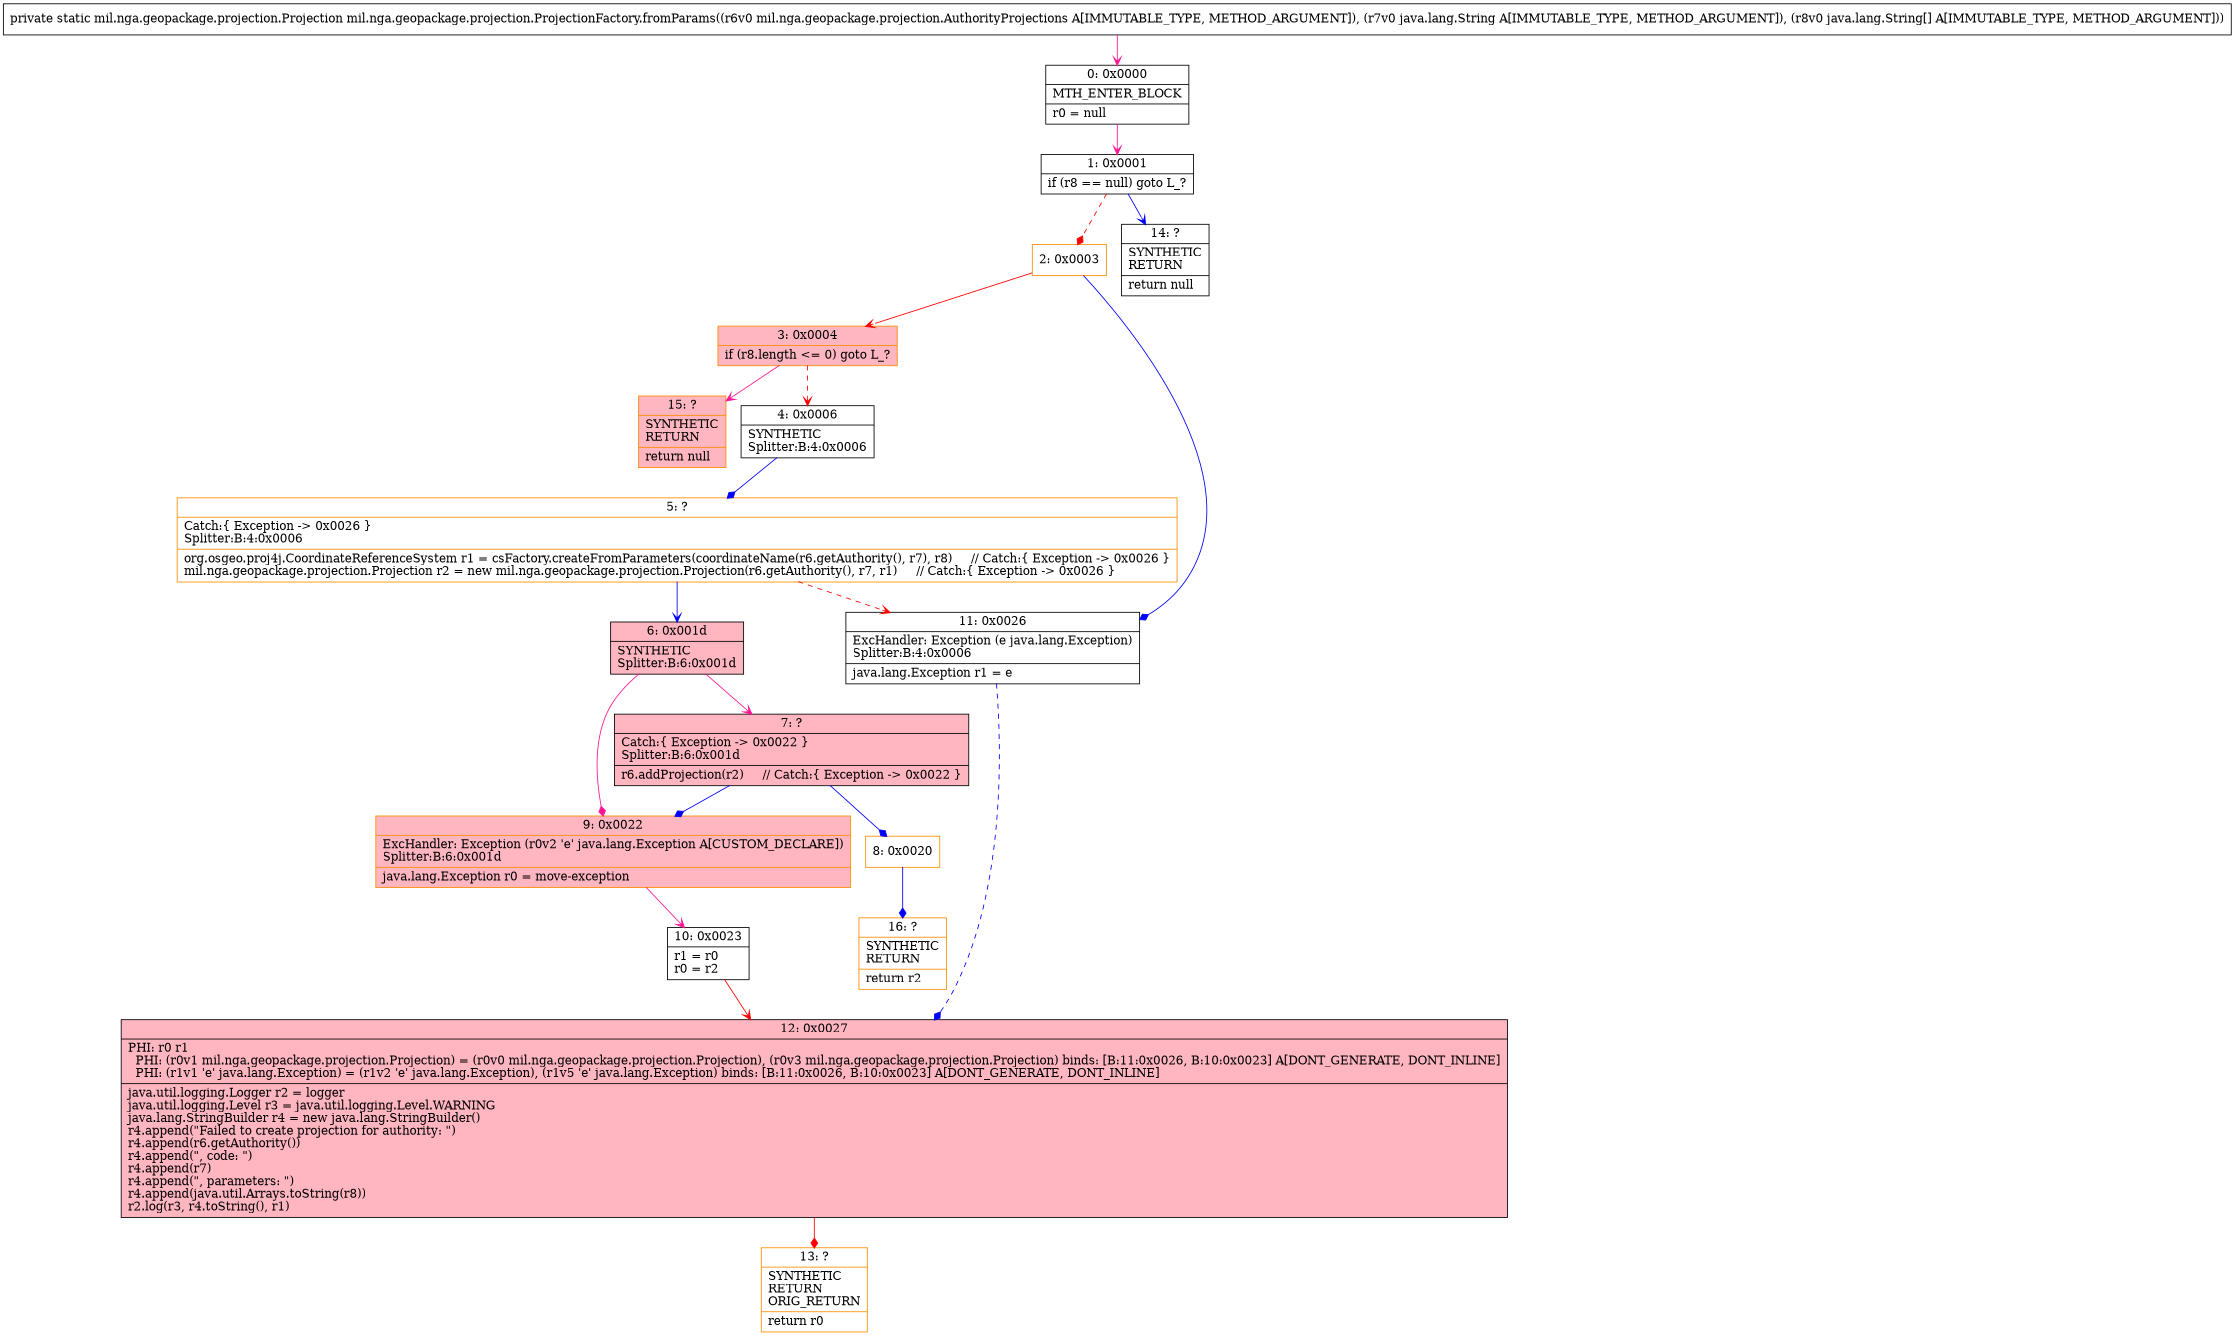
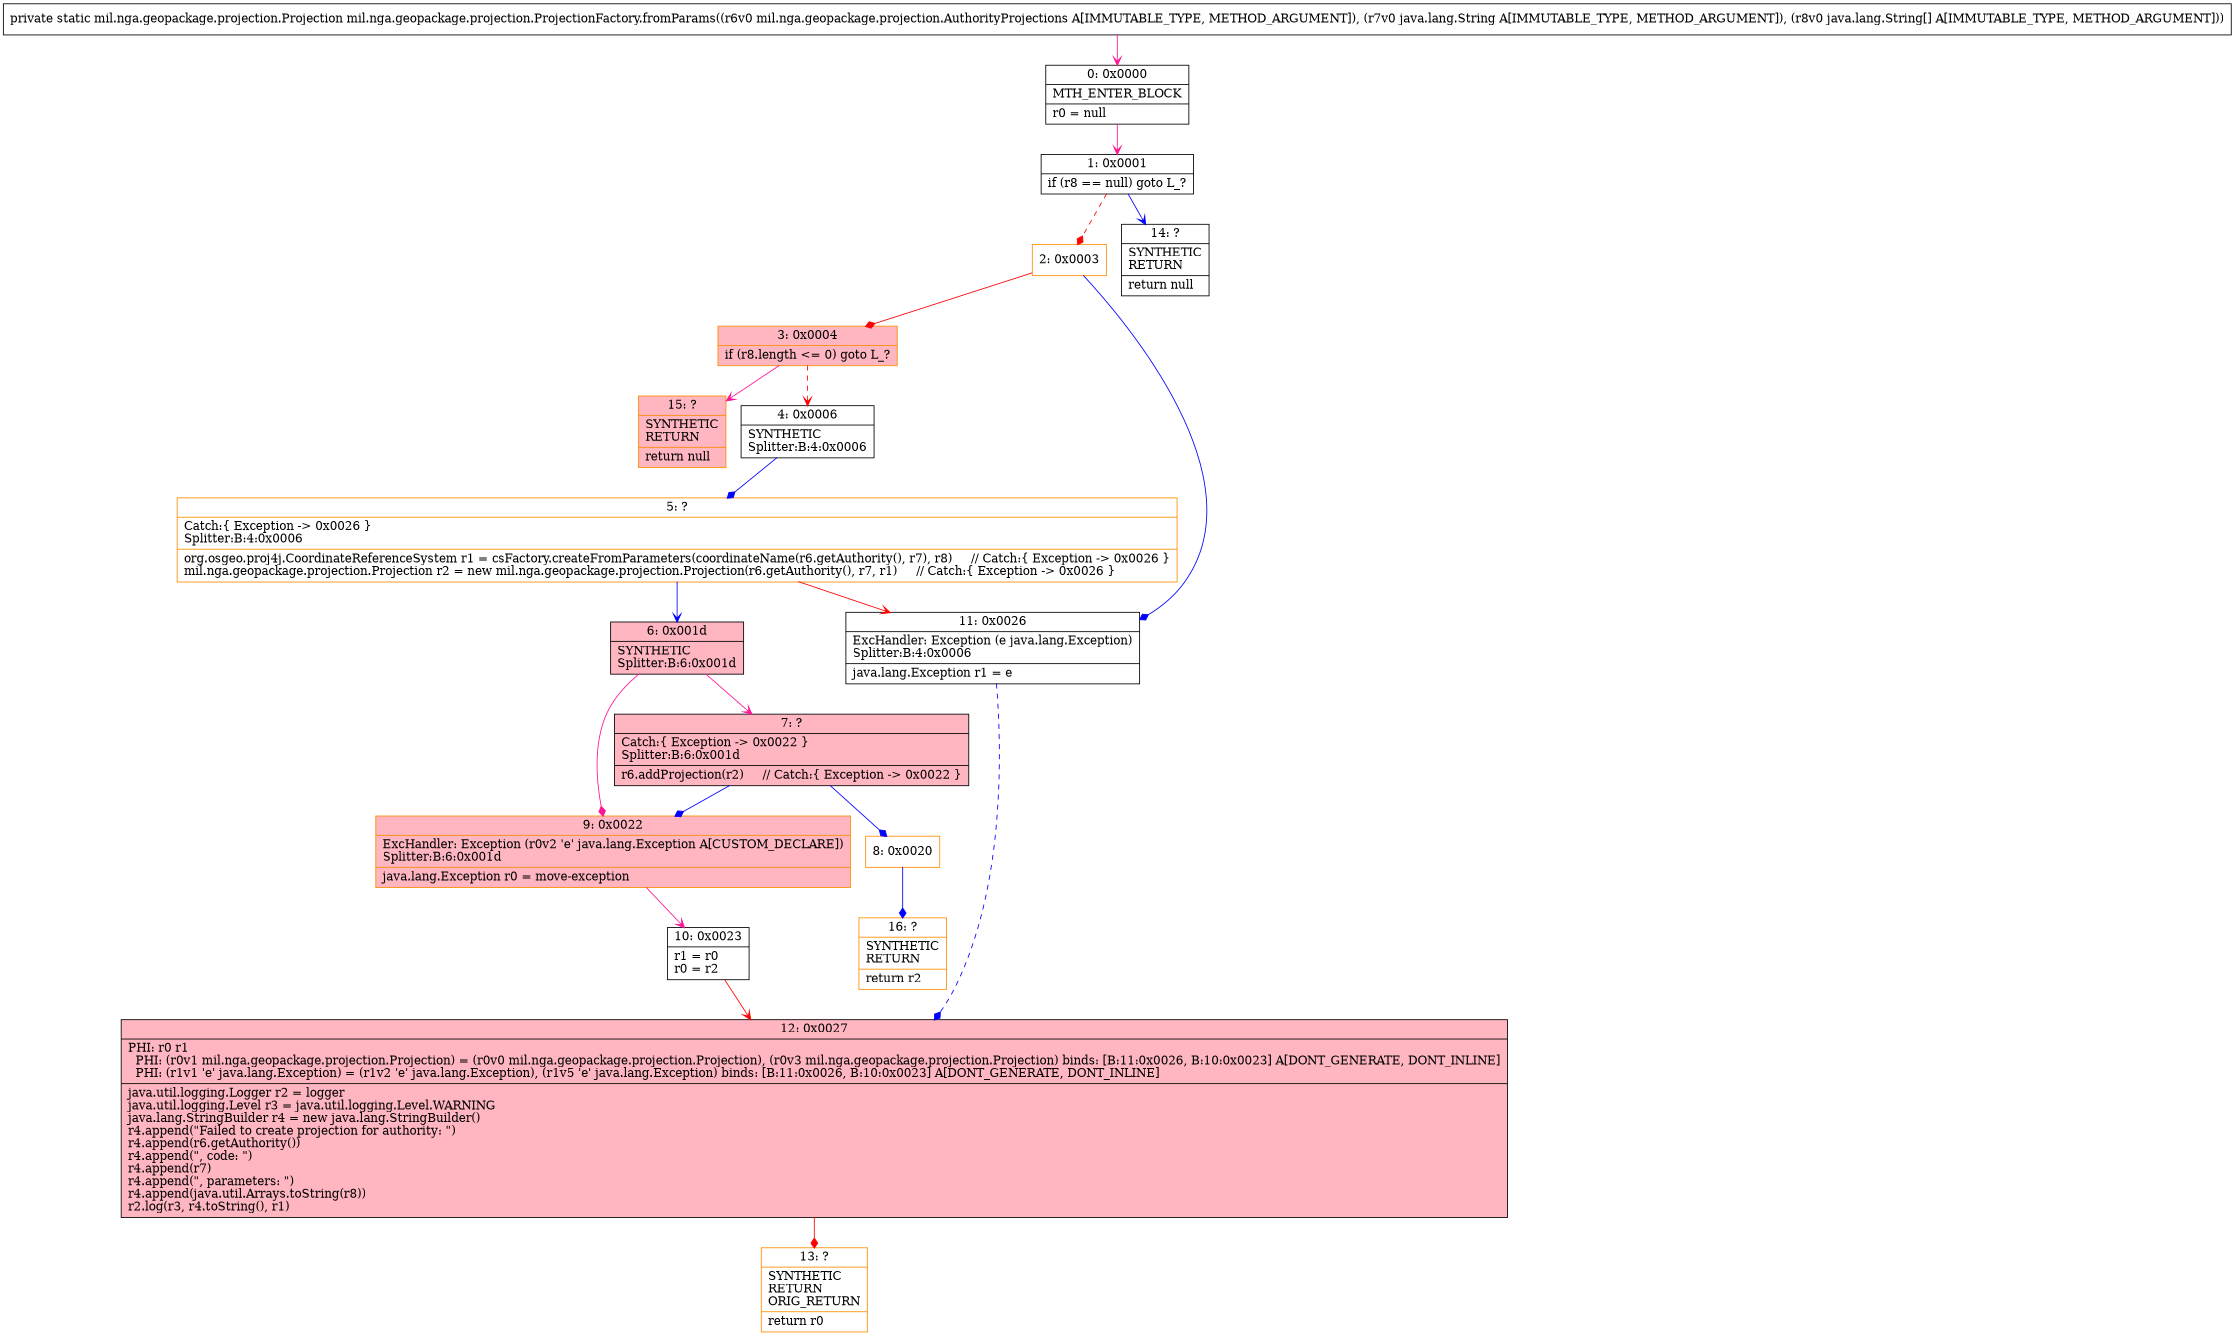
edge "2: 0x0003" -> "3: 0x0004": arrowhead vee -> diamond
edge "5: ?" -> "11: 0x0026": style dashed -> solid
